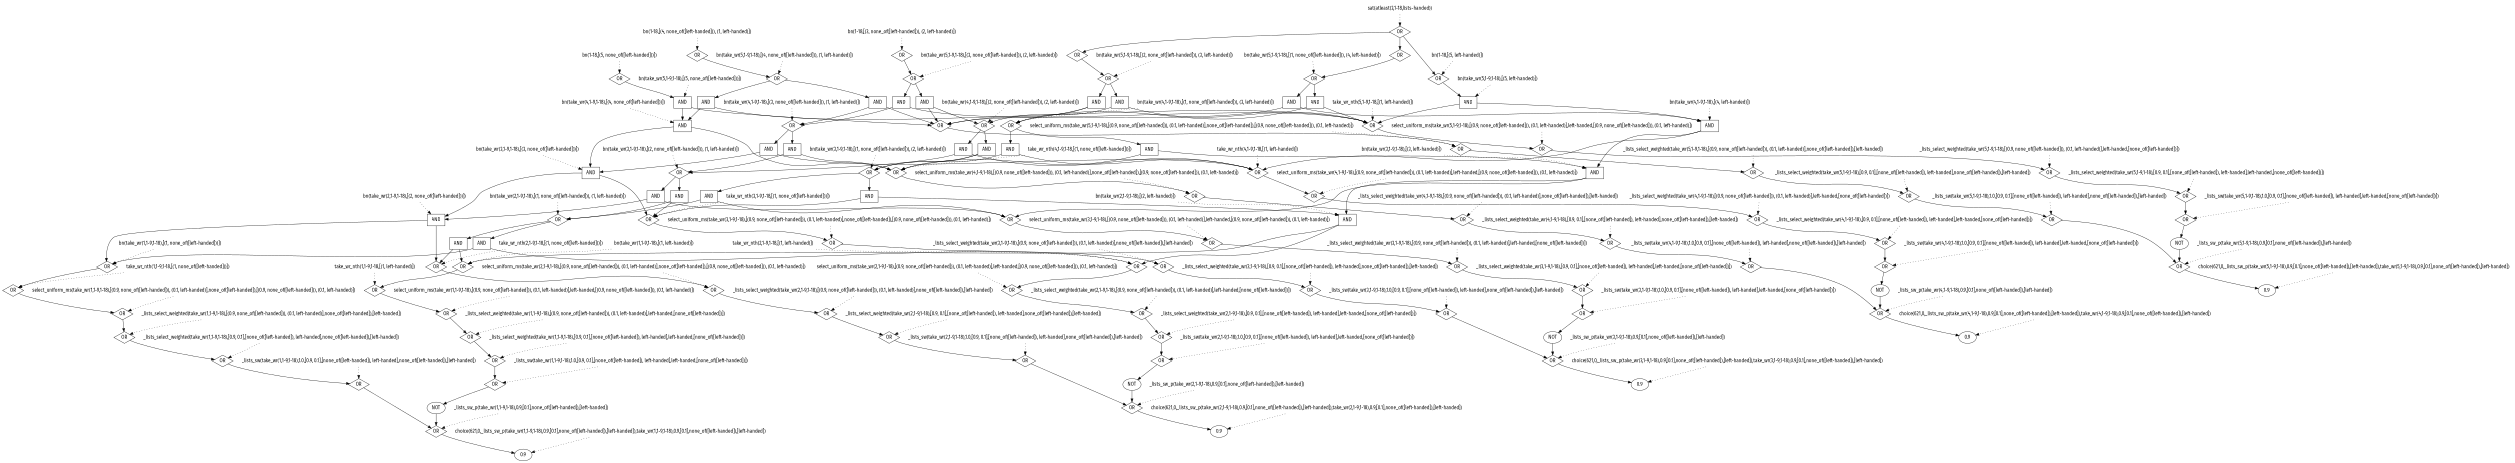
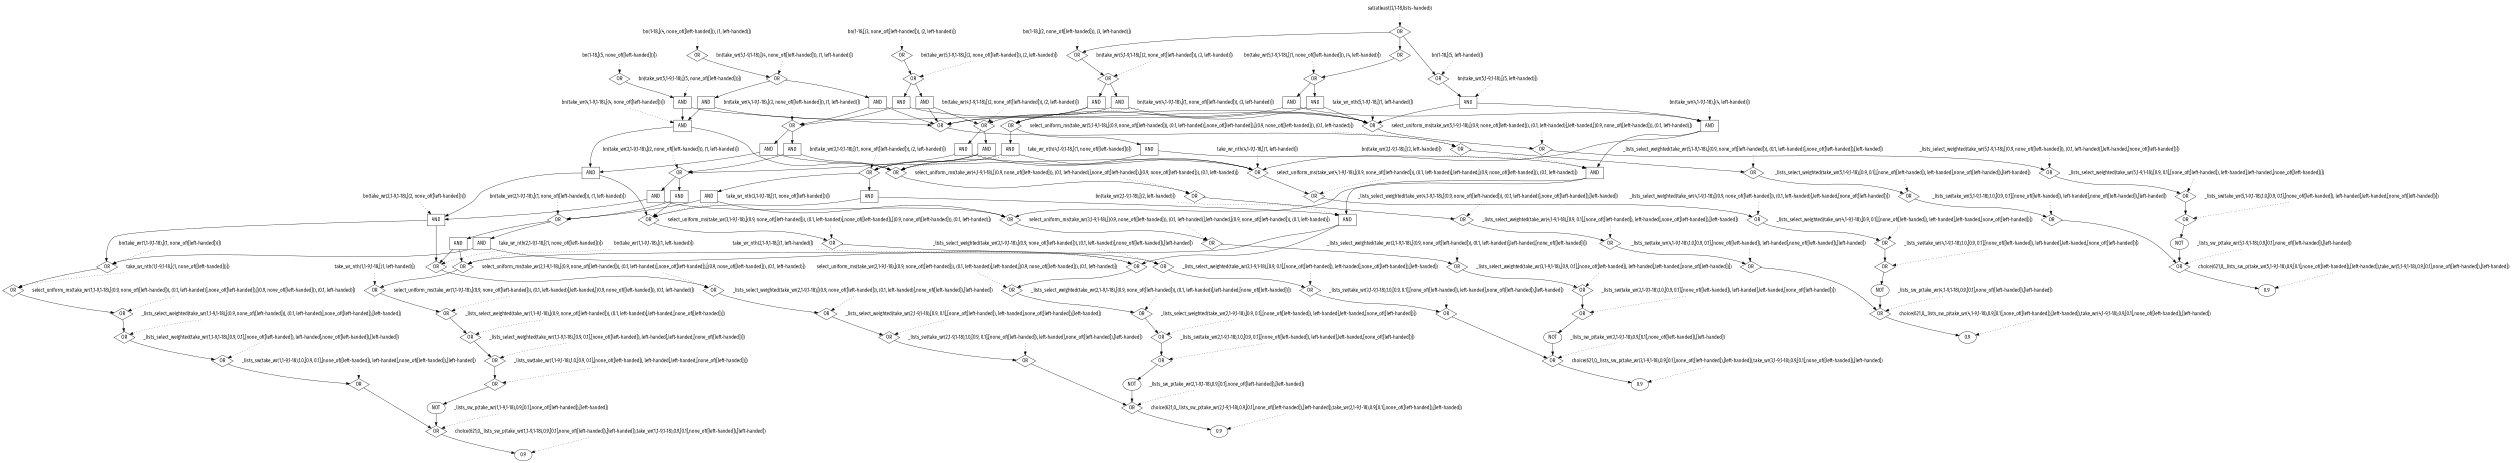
node "bn(1-18,[(2, none_of([left-handed])), (3, left-handed)])": added
node "bn(take_wr(3,1-9,1-18),[(3, none_of([left-handed]))])": removed
